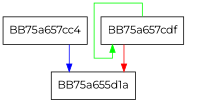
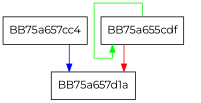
node "BB75a657cdf": label "BB75a657cdf" -> "BB75a655cdf"
node "BB75a655d1a": label "BB75a655d1a" -> "BB75a657d1a"
